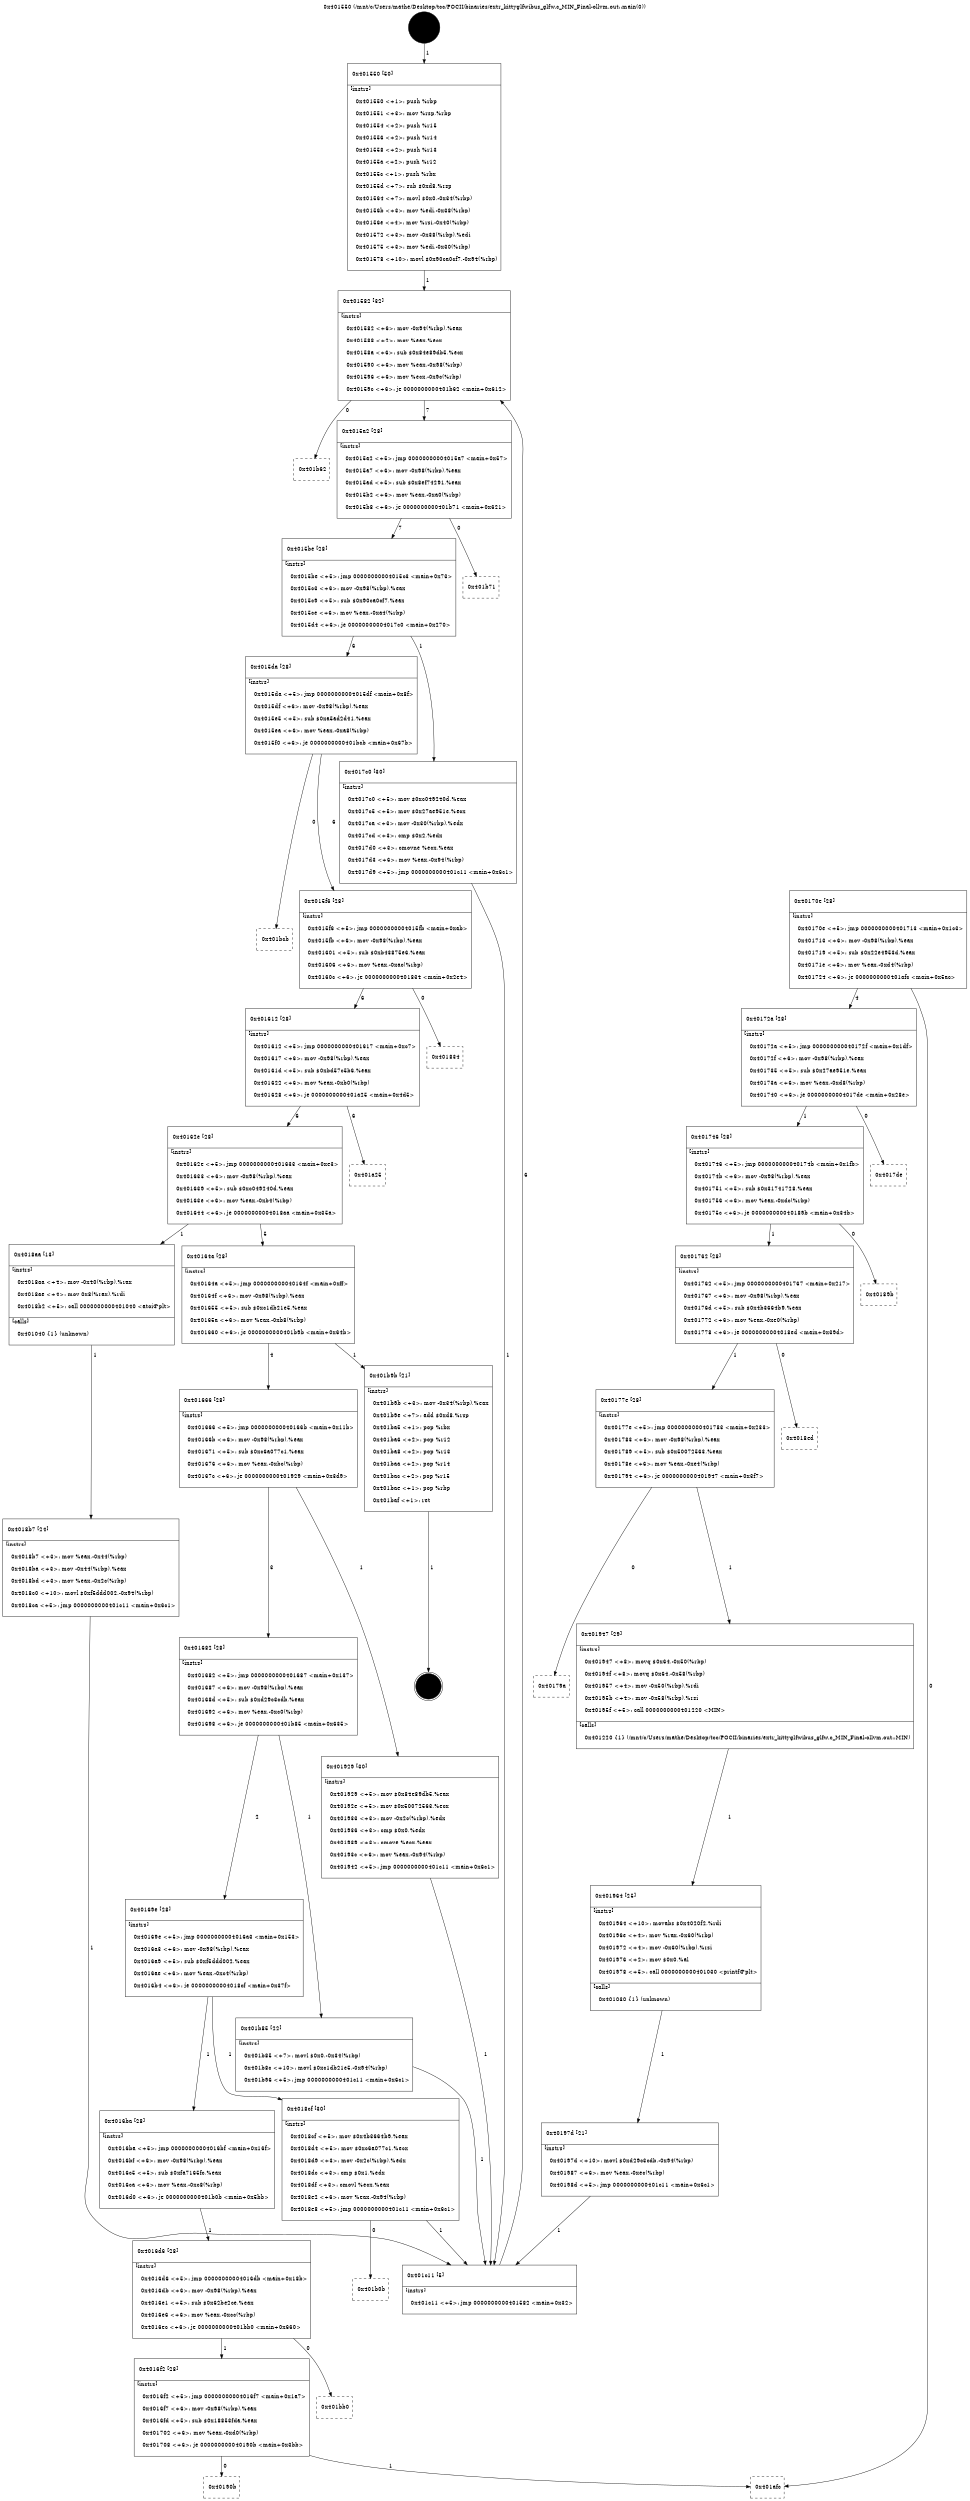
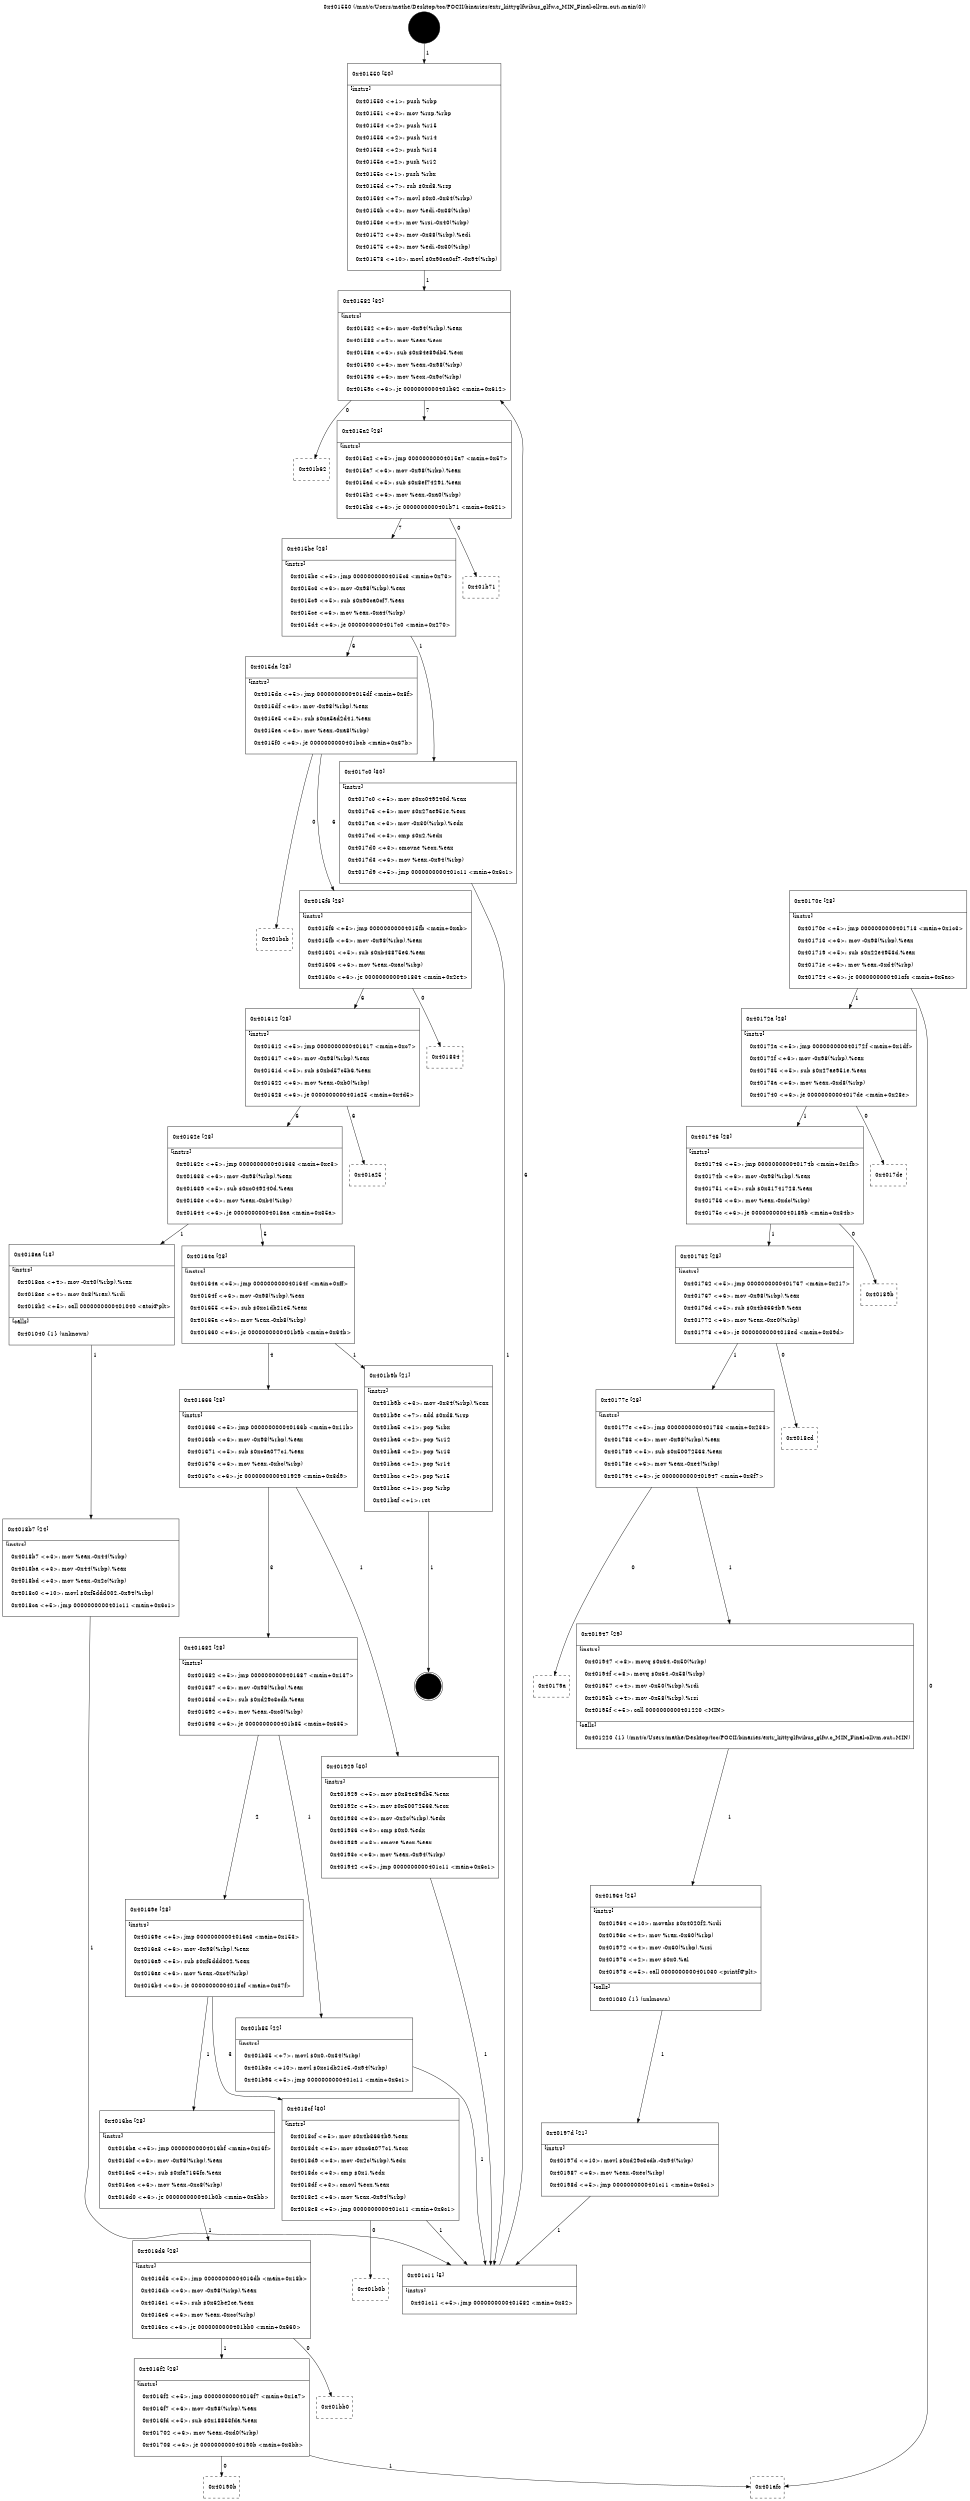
edge "0x40170e [28]" -> "0x40172a [28]": label " 4" -> " 1"
edge "0x40169e [28]" -> "0x4018cf [30]": label " 1" -> " 3"
